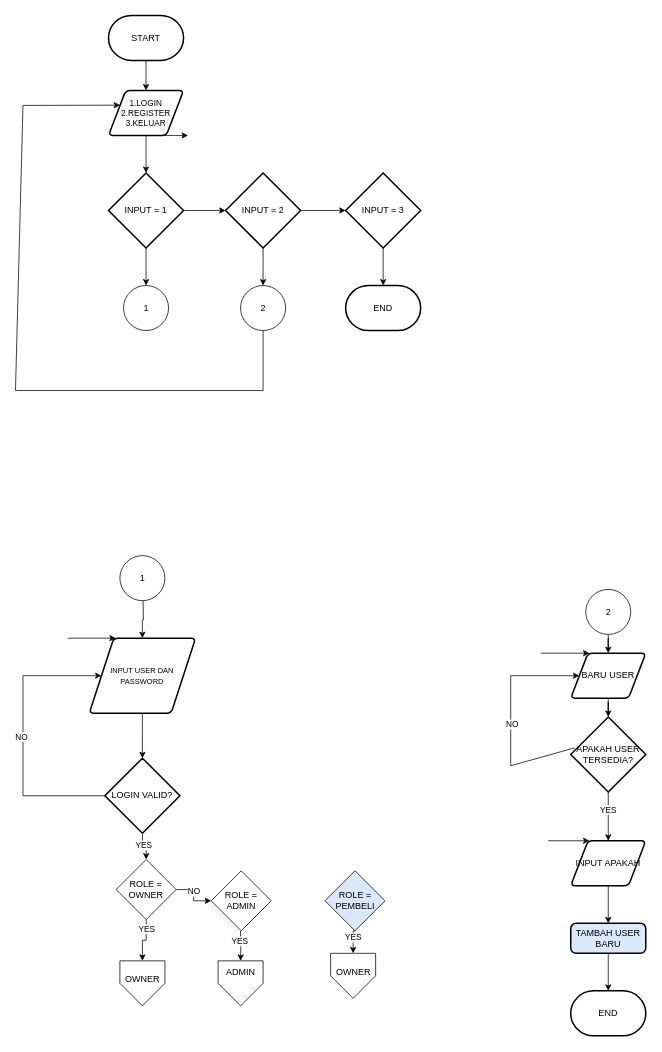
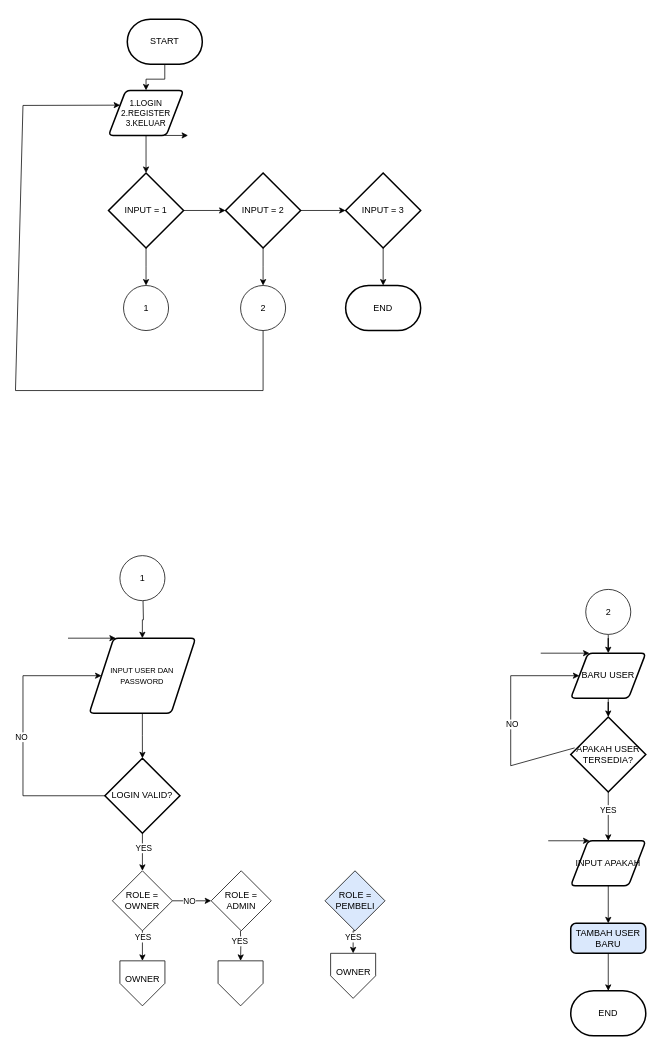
node "START": moved (146, 38) -> (165, 42)
node "ROLE = OWNER": moved (146, 889) -> (142, 900)
node "ADMIN": removed
